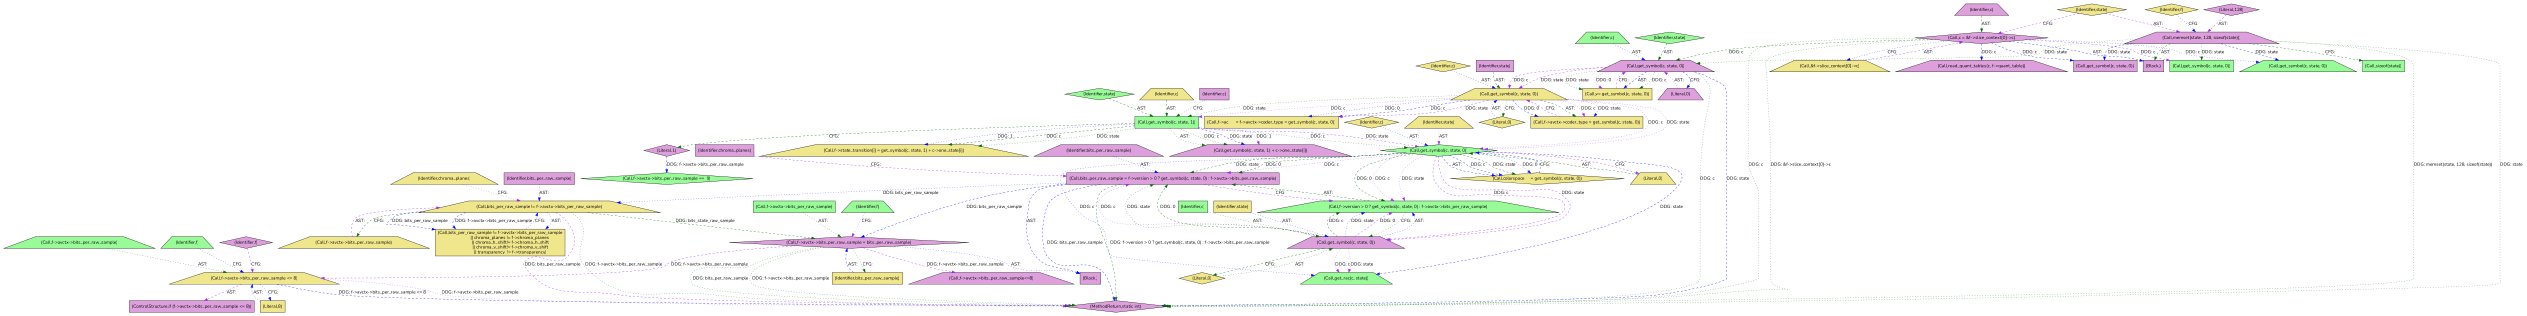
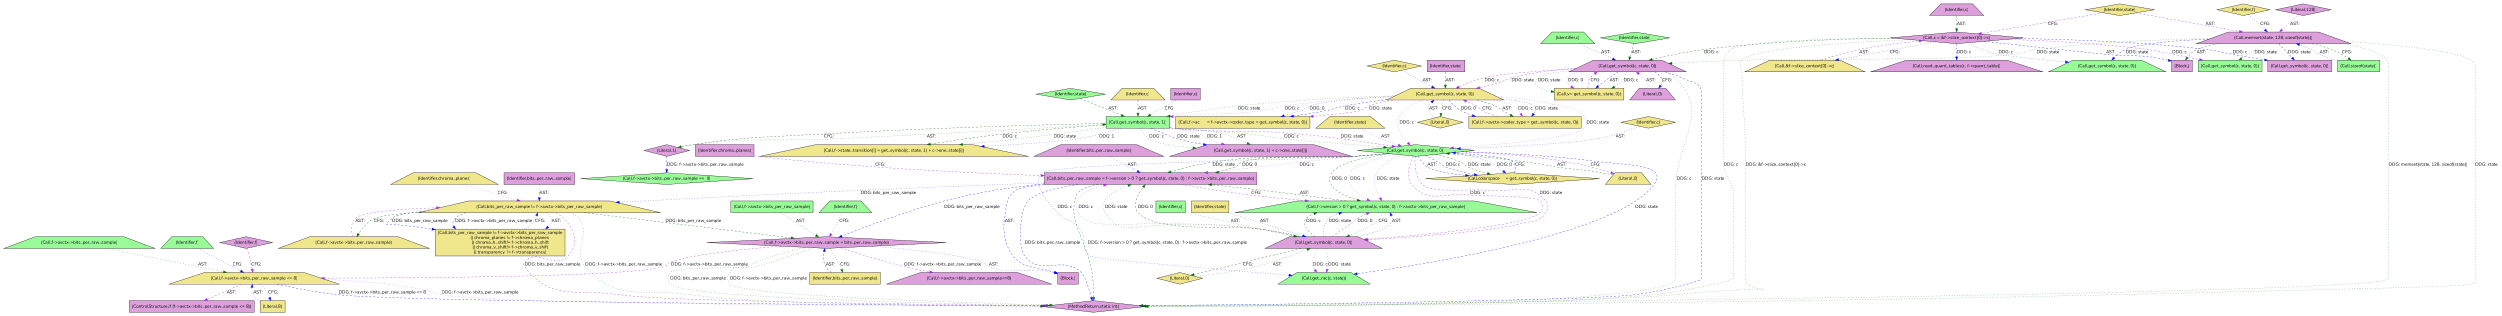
edge "(Literal,128)" -> "(Call,memset(state, 128, sizeof(state)))": style dashed -> dotted
edge "(Call,sizeof(state))" -> "(Call,memset(state, 128, sizeof(state)))": added, label "AST:"
edge "(Literal,1)" -> "(Call,get_symbol(c, state, 1))": added, label "AST:"
edge "(Call,bits_per_raw_sample != f->avctx->bits_per_raw_sample)" -> "(Call,f->avctx->bits_per_raw_sample = bits_per_raw_sample)": label "DDG: bits_state_raw_sample" -> "DDG: bits_per_raw_sample"
